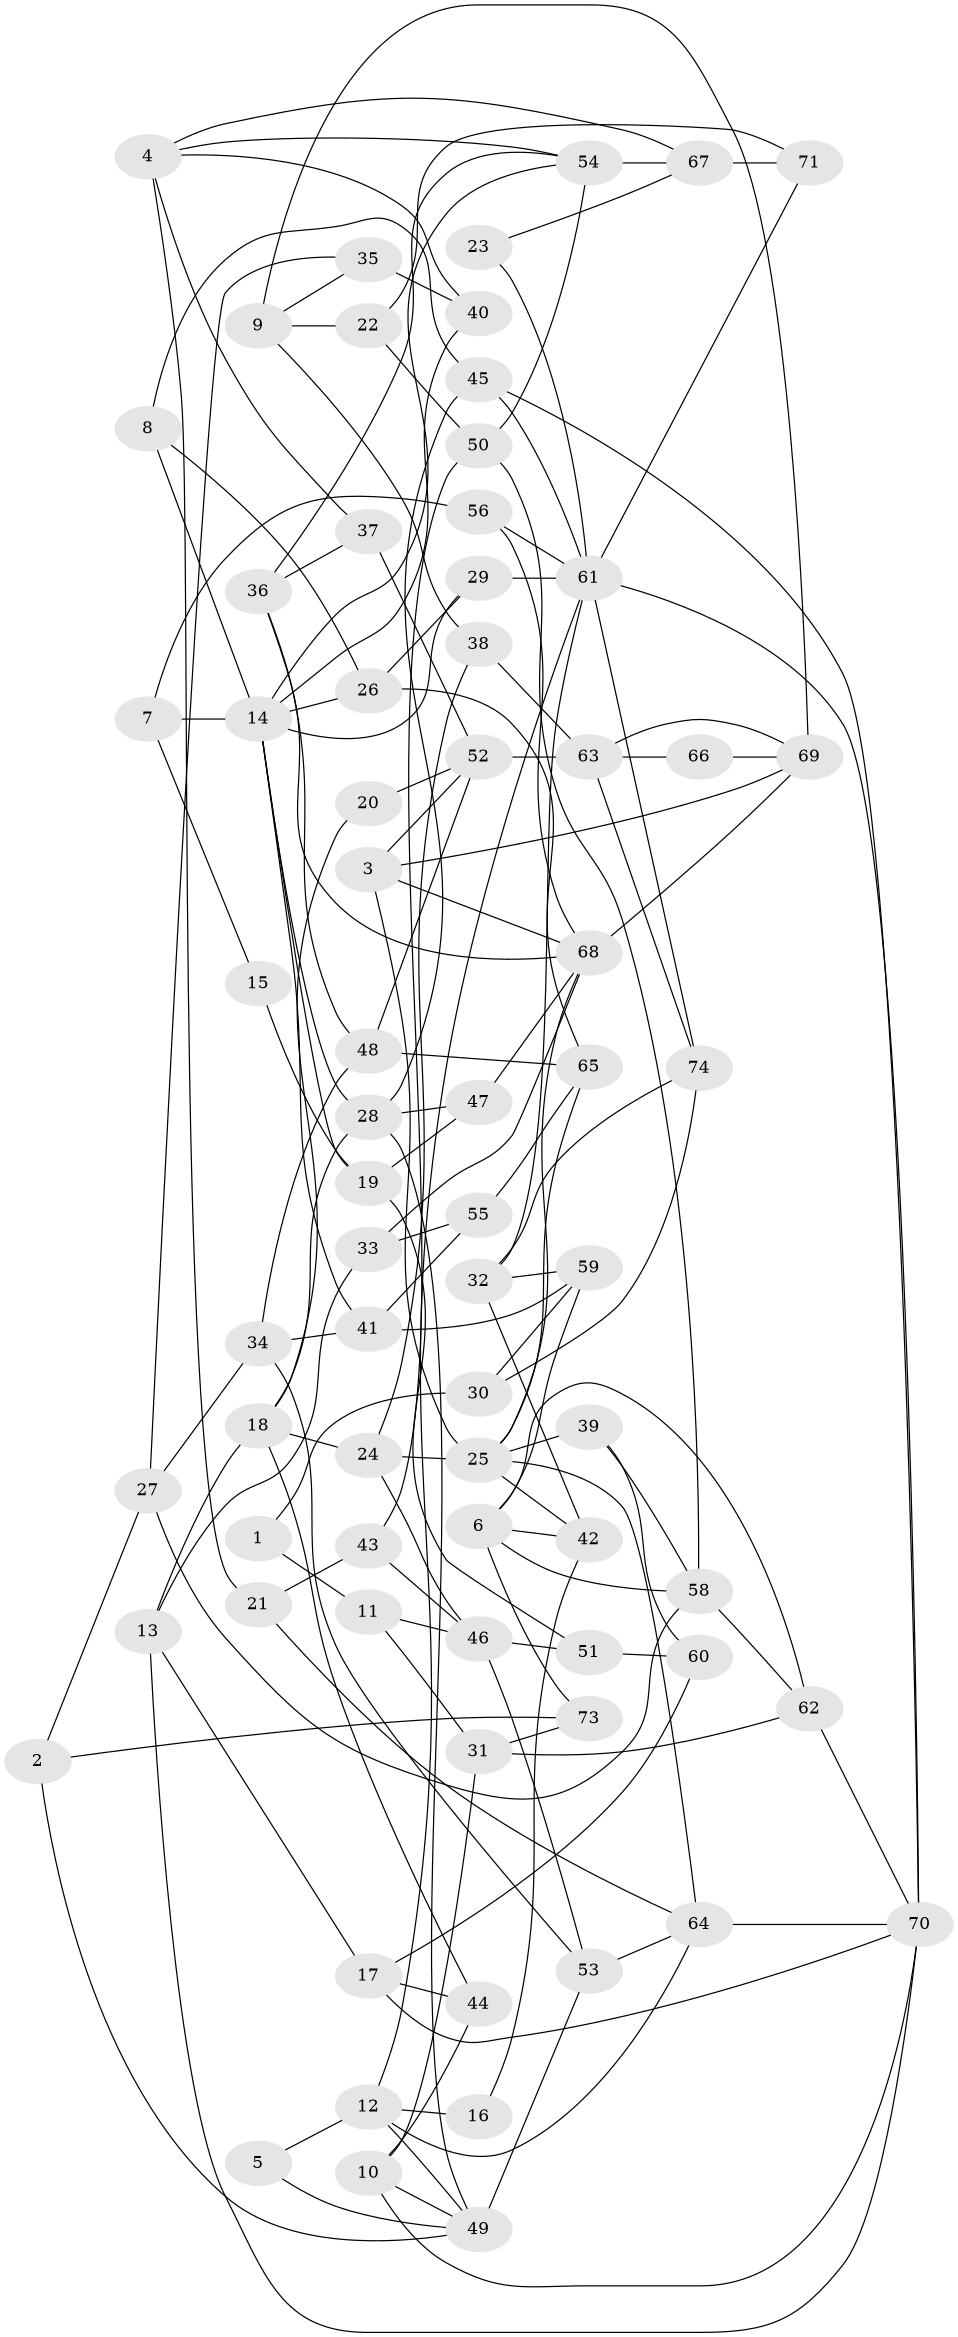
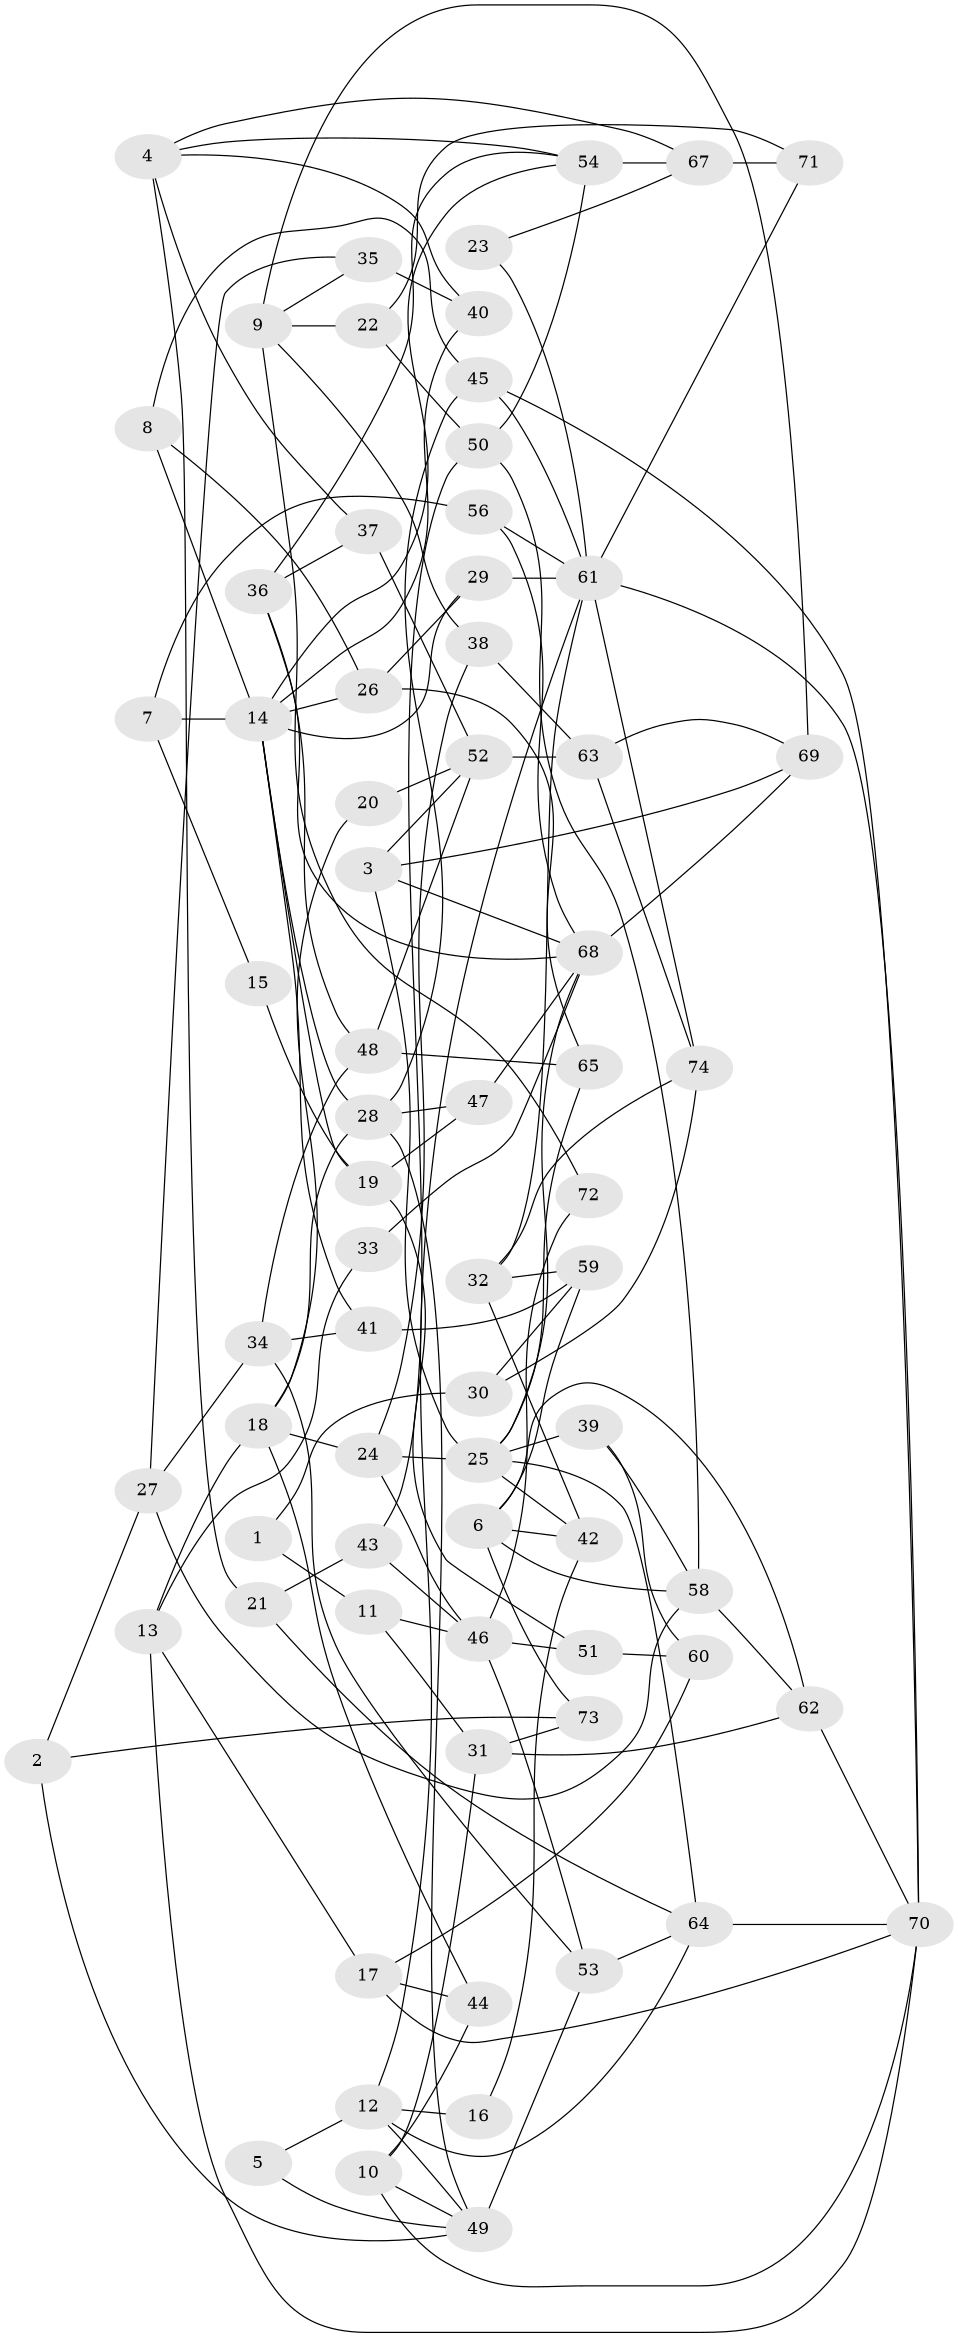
node "66": removed
node "72": added
node "55": removed
